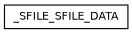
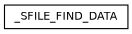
node "_SFILE_SFILE_DATA": label "_SFILE_SFILE_DATA" -> "_SFILE_FIND_DATA"
